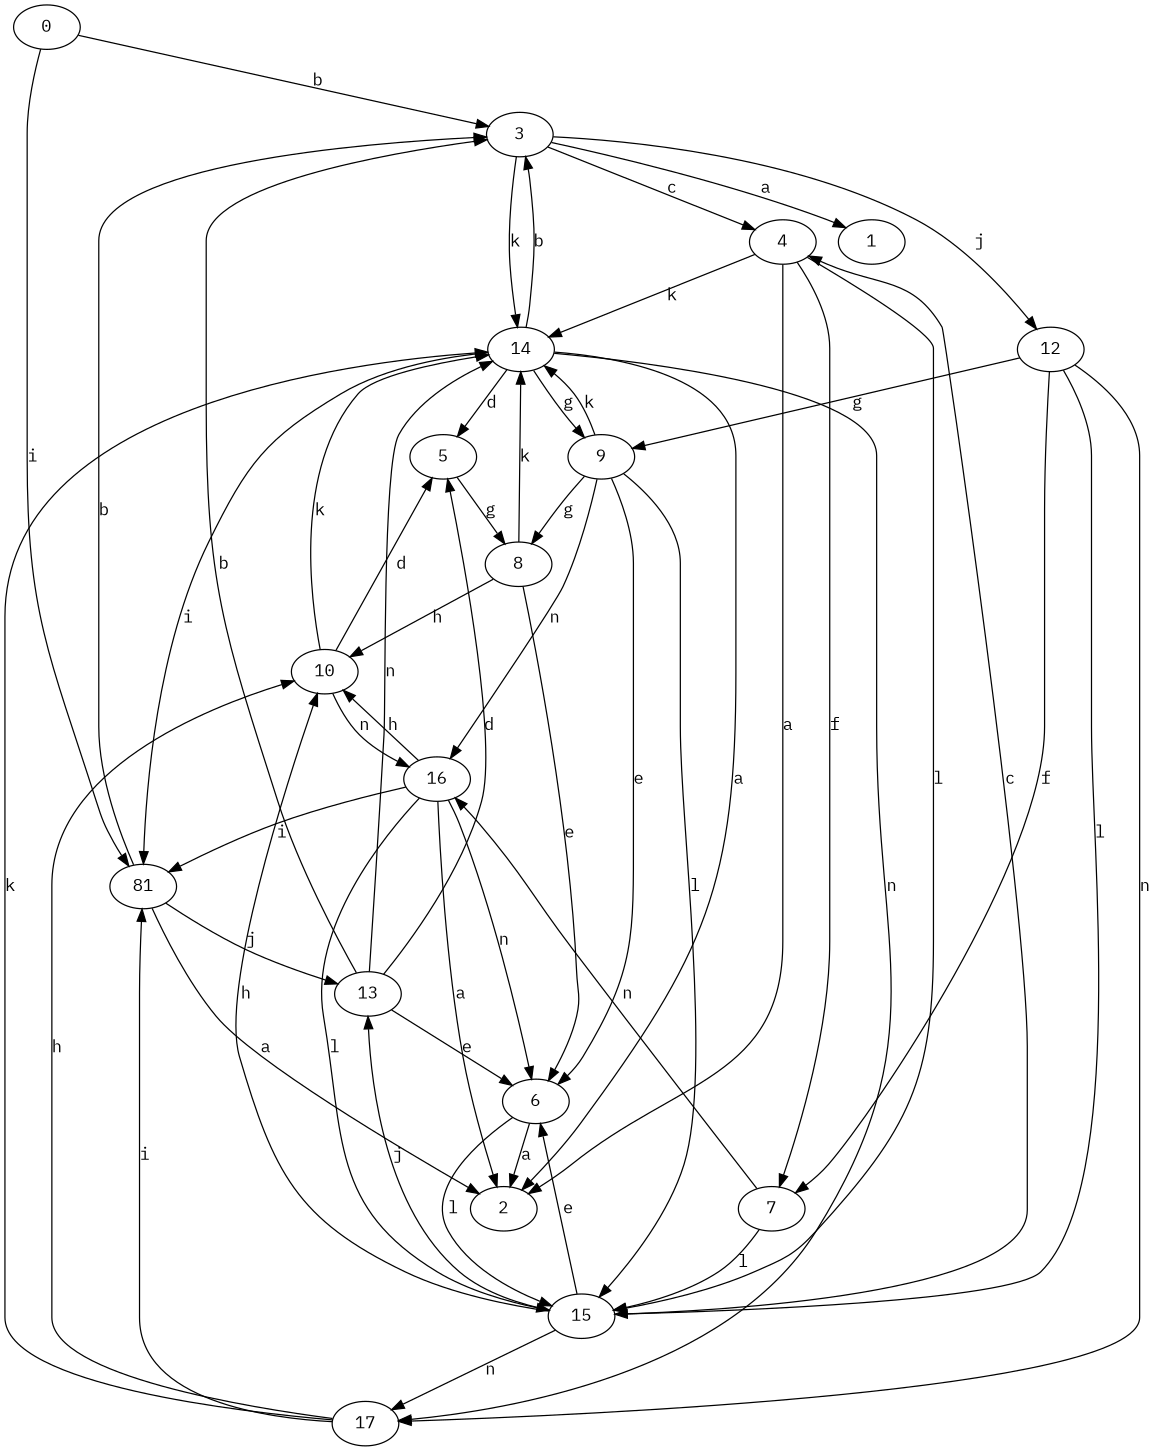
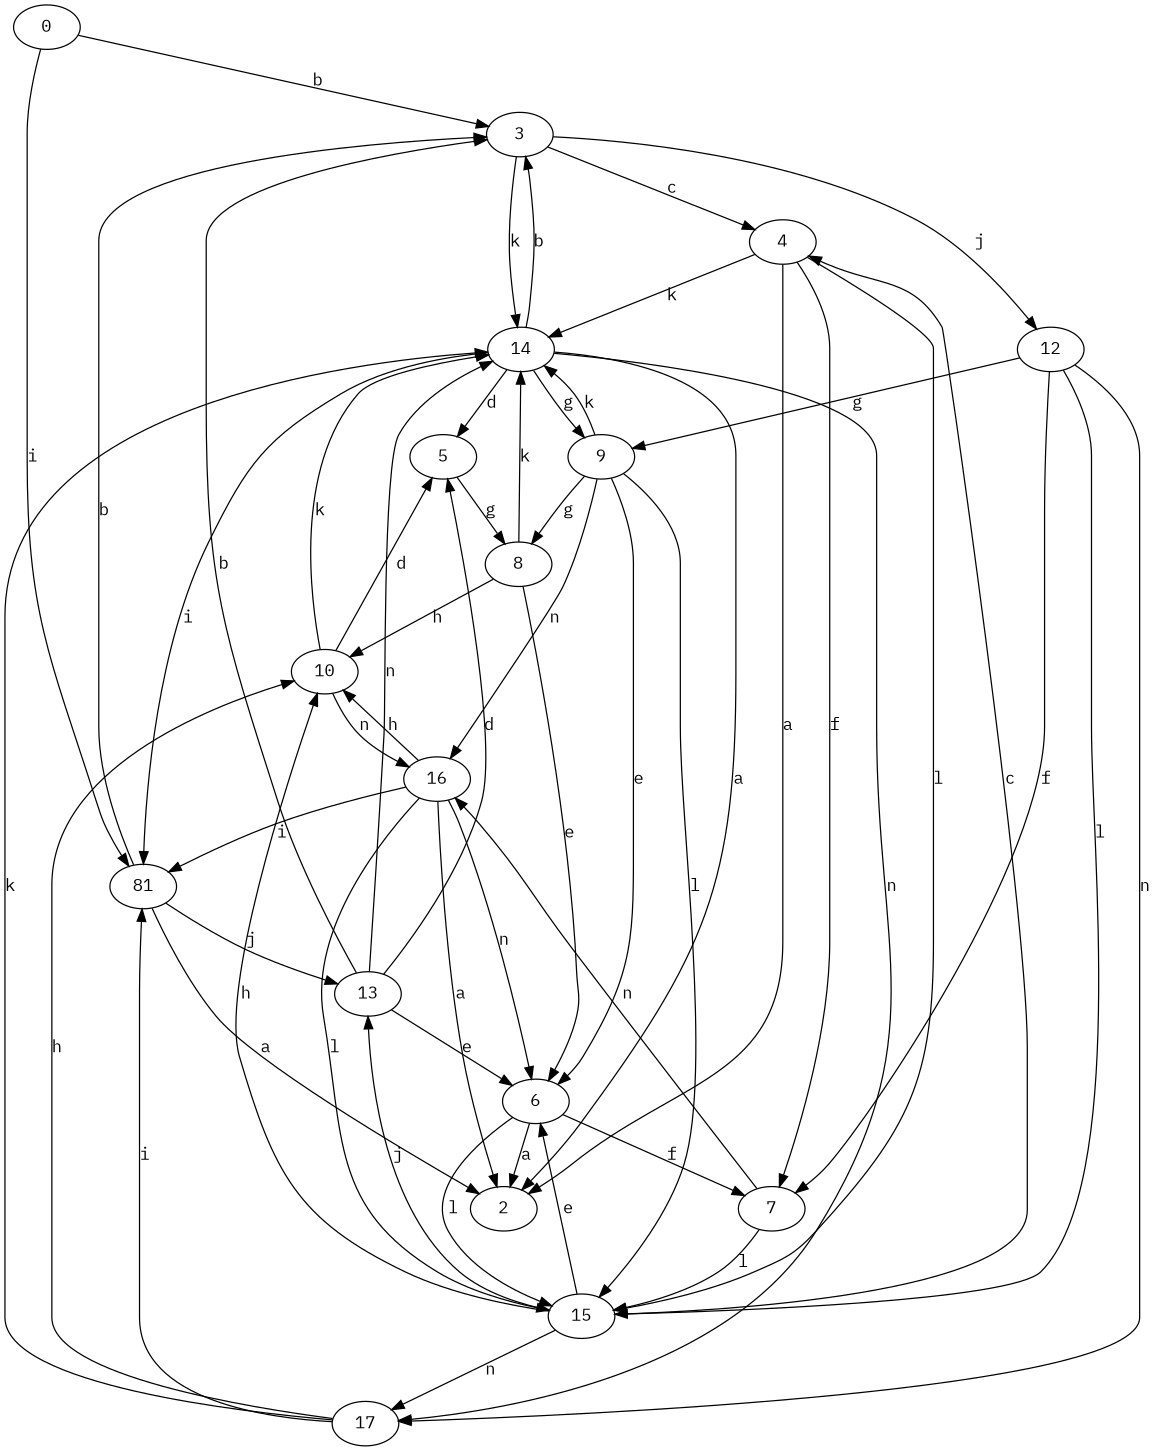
node "1": removed
edge "6" -> "7": added, label "f"
